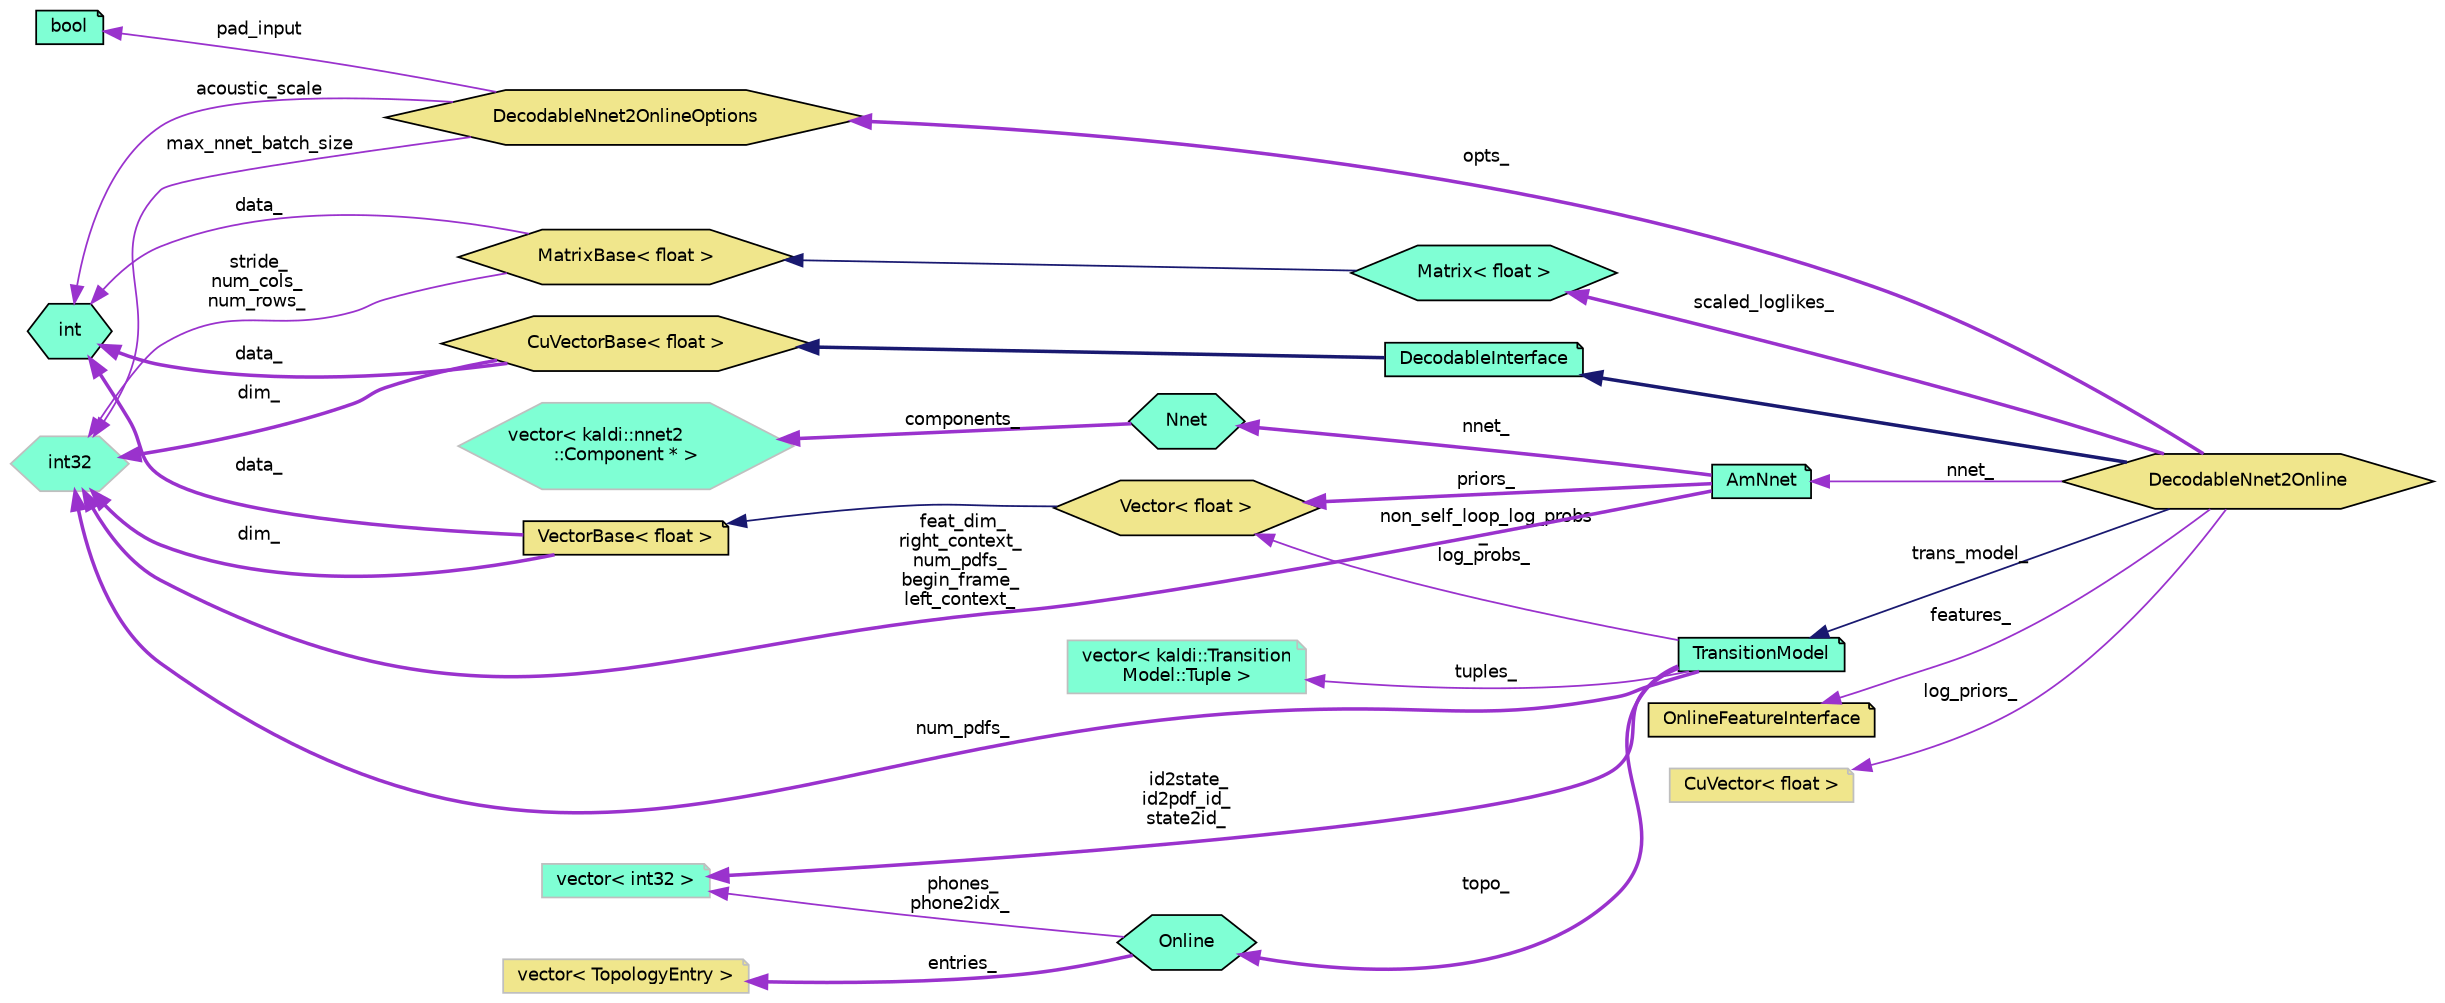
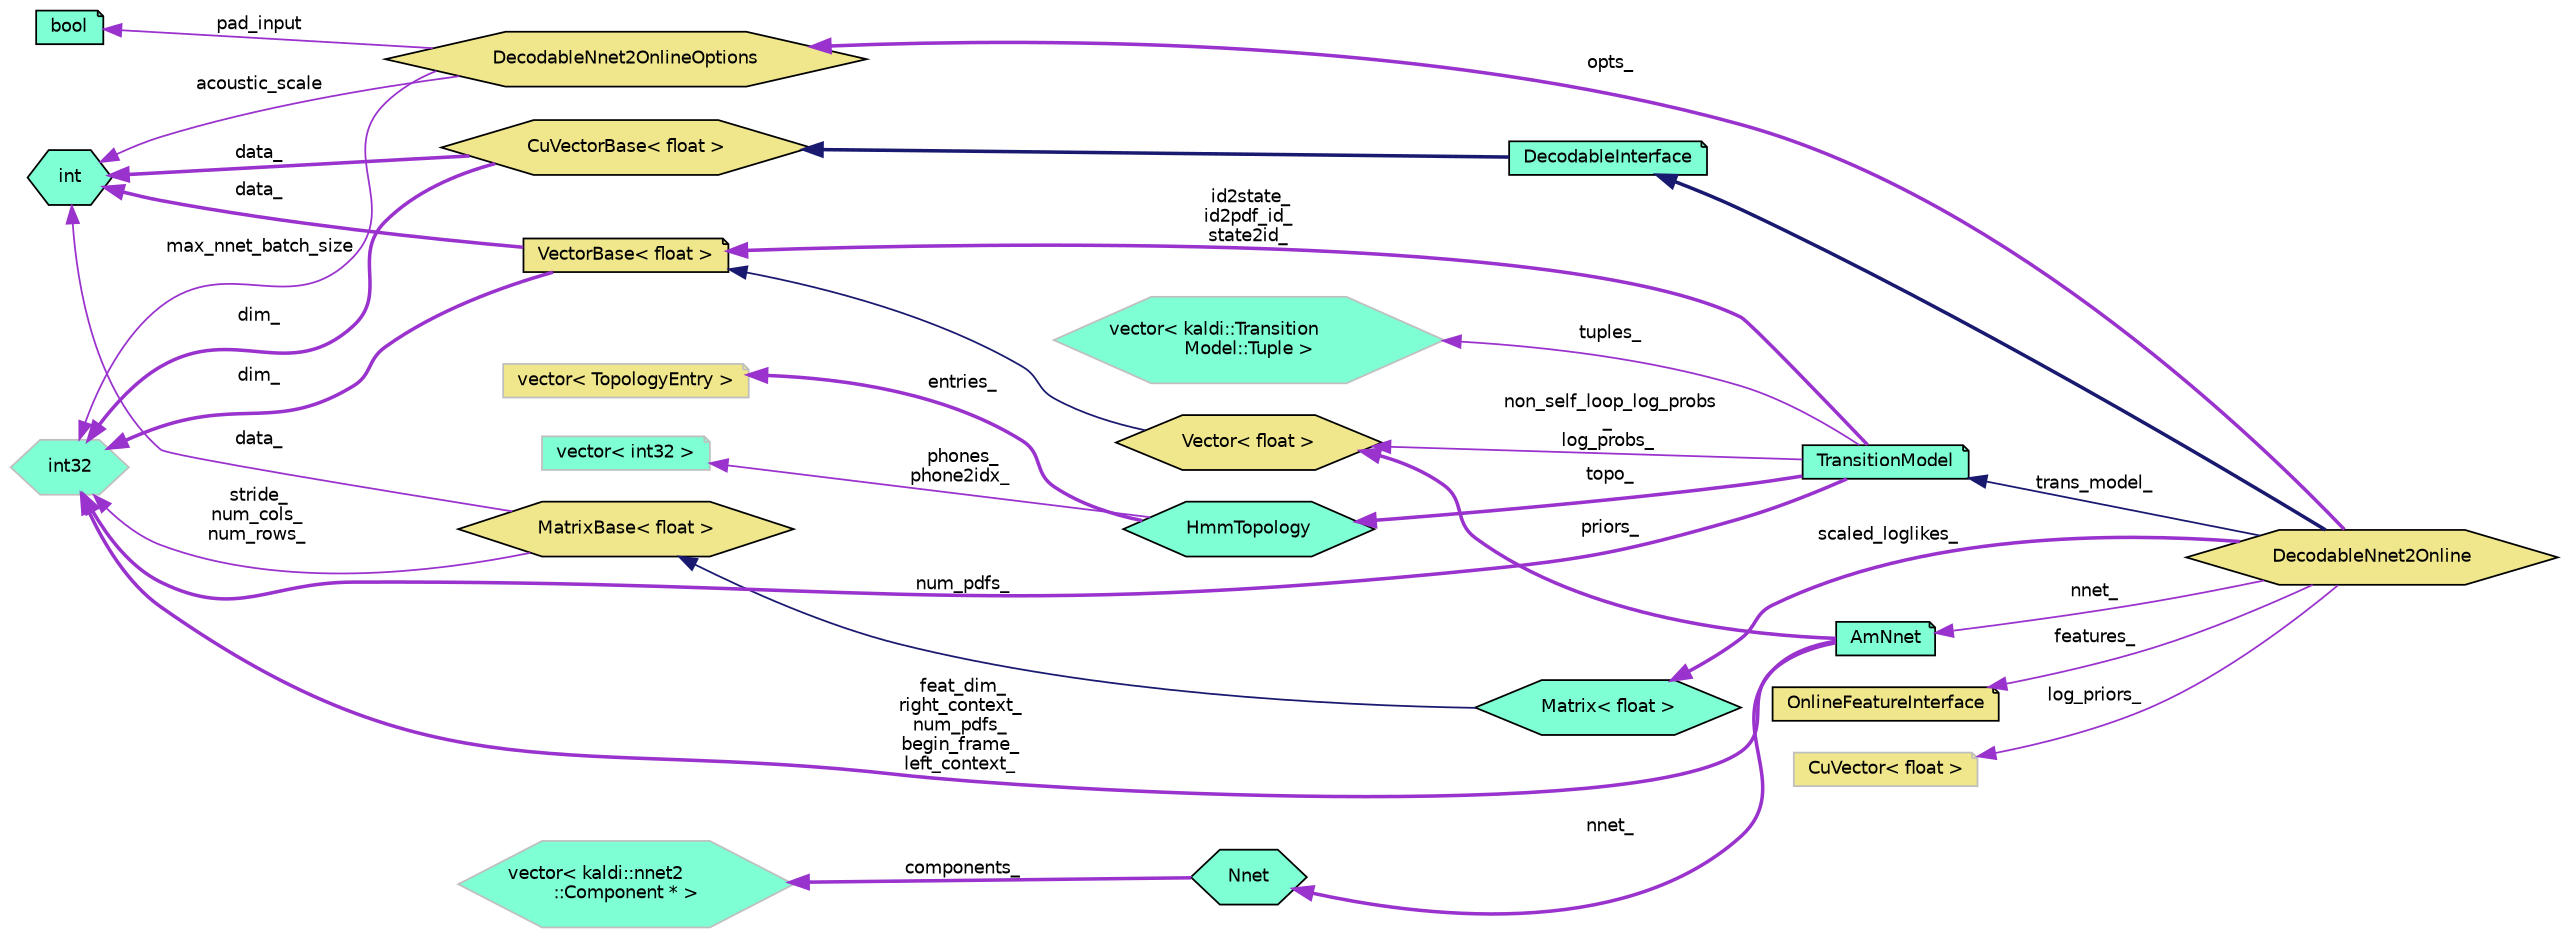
node "vector< kaldi::Transition Model::Tuple >": shape note -> hexagon
edge "TransitionModel" -> "vector< int32 >": now "TransitionModel" -> "VectorBase< float >"
node "Online": label "Online" -> "HmmTopology"
